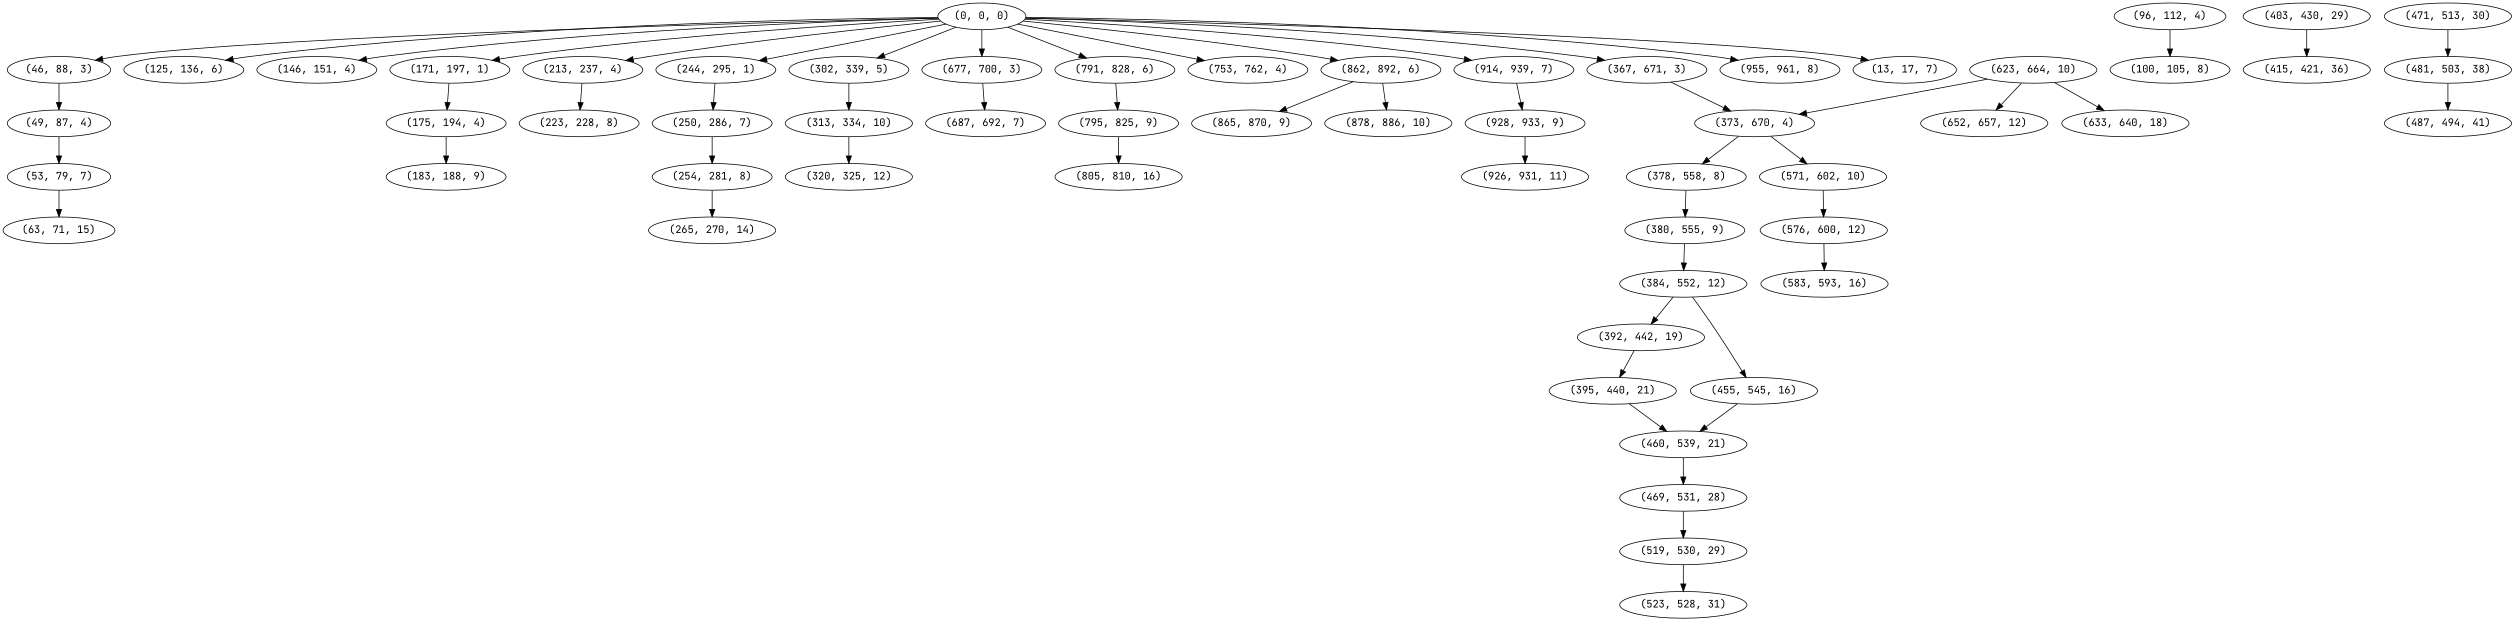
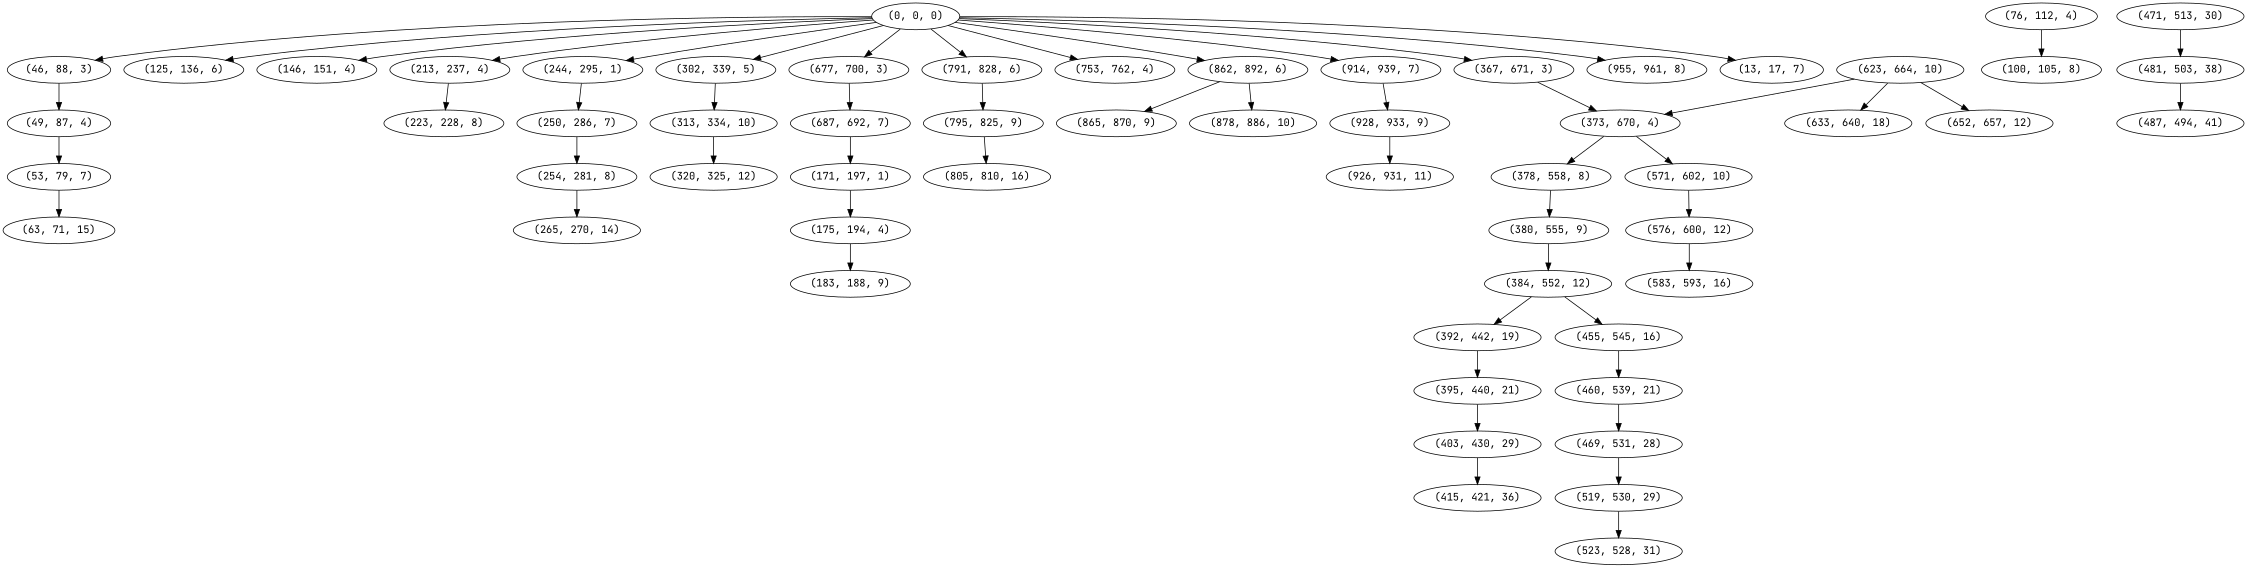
node "(96, 112, 4)": label "(96, 112, 4)" -> "(76, 112, 4)"
edge "(0, 0, 0)" -> "(171, 197, 1)": now "(687, 692, 7)" -> "(171, 197, 1)"
edge "(395, 440, 21)" -> "(460, 539, 21)": now "(395, 440, 21)" -> "(403, 430, 29)"
